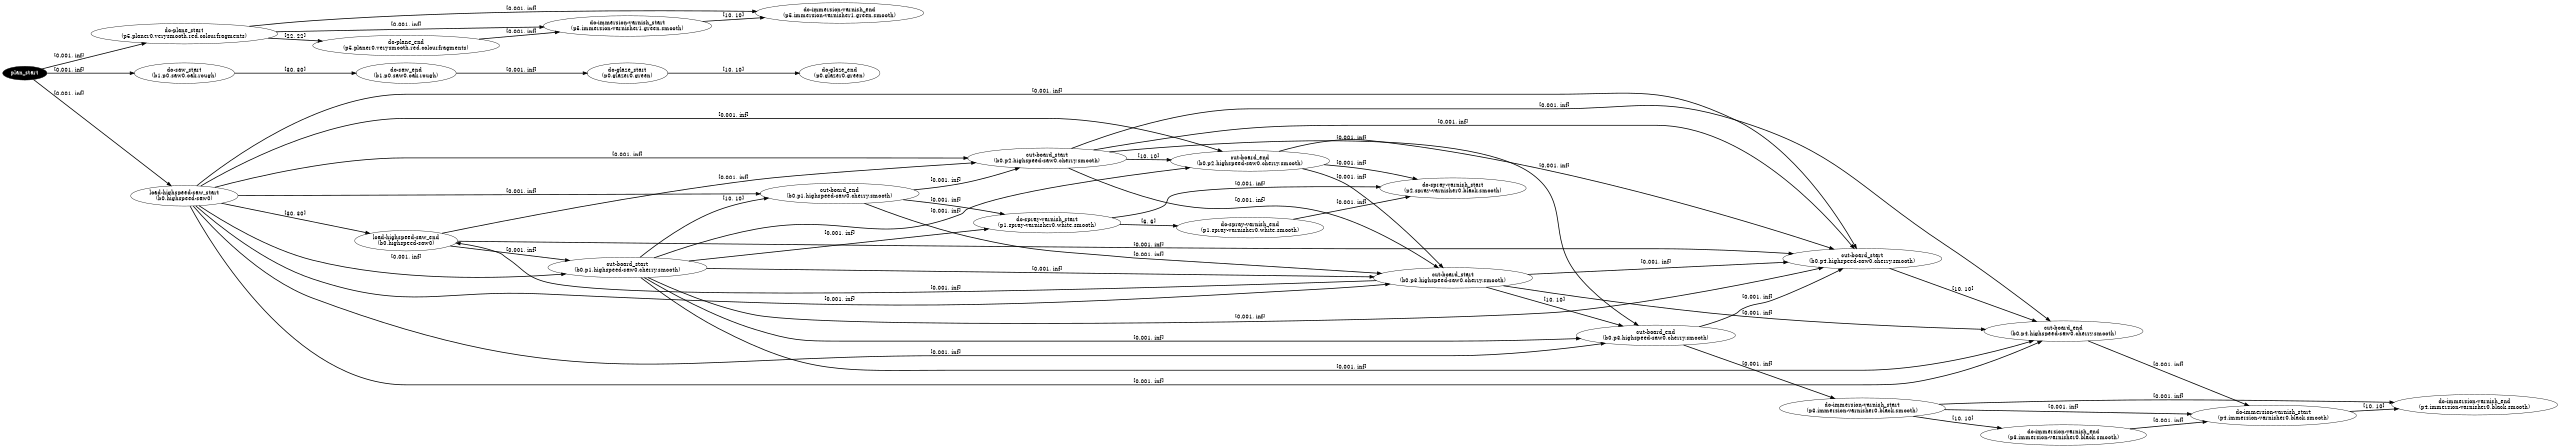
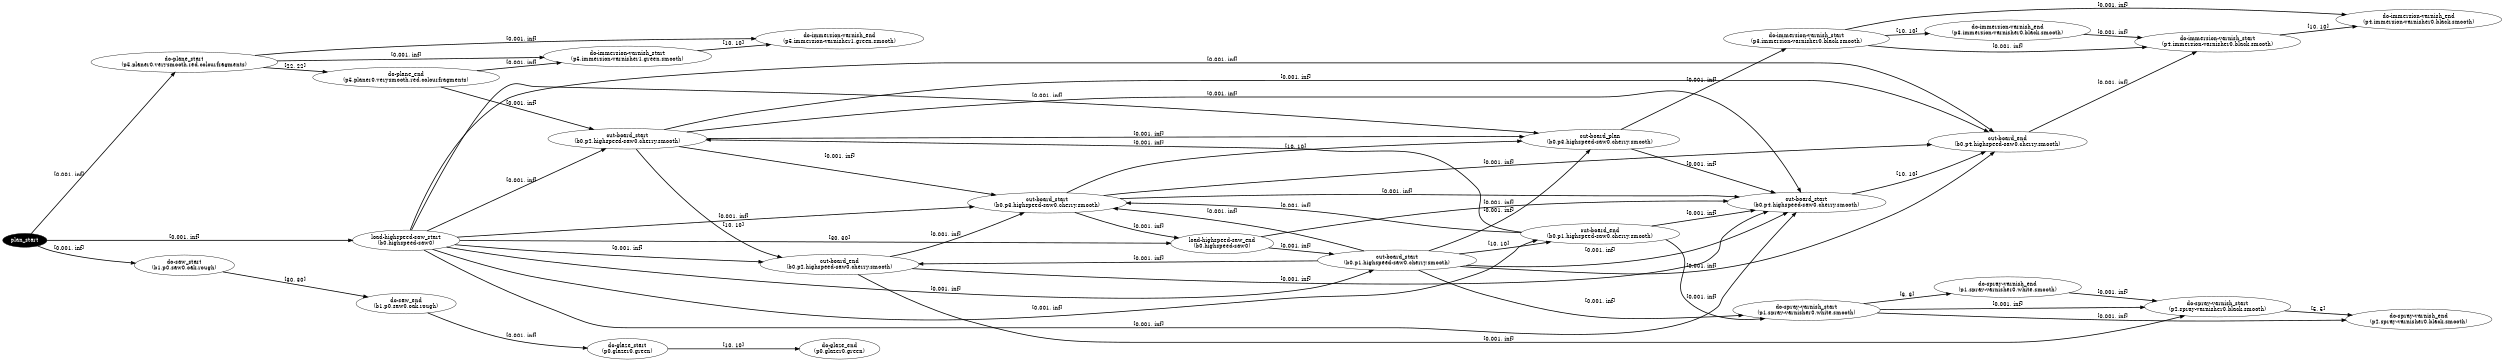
edge "load-highspeed-saw_end (b0,highspeed-saw0)" -> "cut-board_start (b0,p2,highspeed-saw0,cherry,smooth)": now "do-plane_end (p5,planer0,verysmooth,red,colourfragments)" -> "cut-board_start (b0,p2,highspeed-saw0,cherry,smooth)"
edge "cut-board_end (b0,p1,highspeed-saw0,cherry,smooth)" -> "cut-board_start (b0,p4,highspeed-saw0,cherry,smooth)": added, label "[0.001, inf]"
node "do-spray-varnish_end (p2,spray-varnisher0,black,smooth)": added
node "cut-board_end (b0,p3,highspeed-saw0,cherry,smooth)": label "cut-board_end (b0,p3,highspeed-saw0,cherry,smooth)" -> "cut-board_plan (b0,p3,highspeed-saw0,cherry,smooth)"
